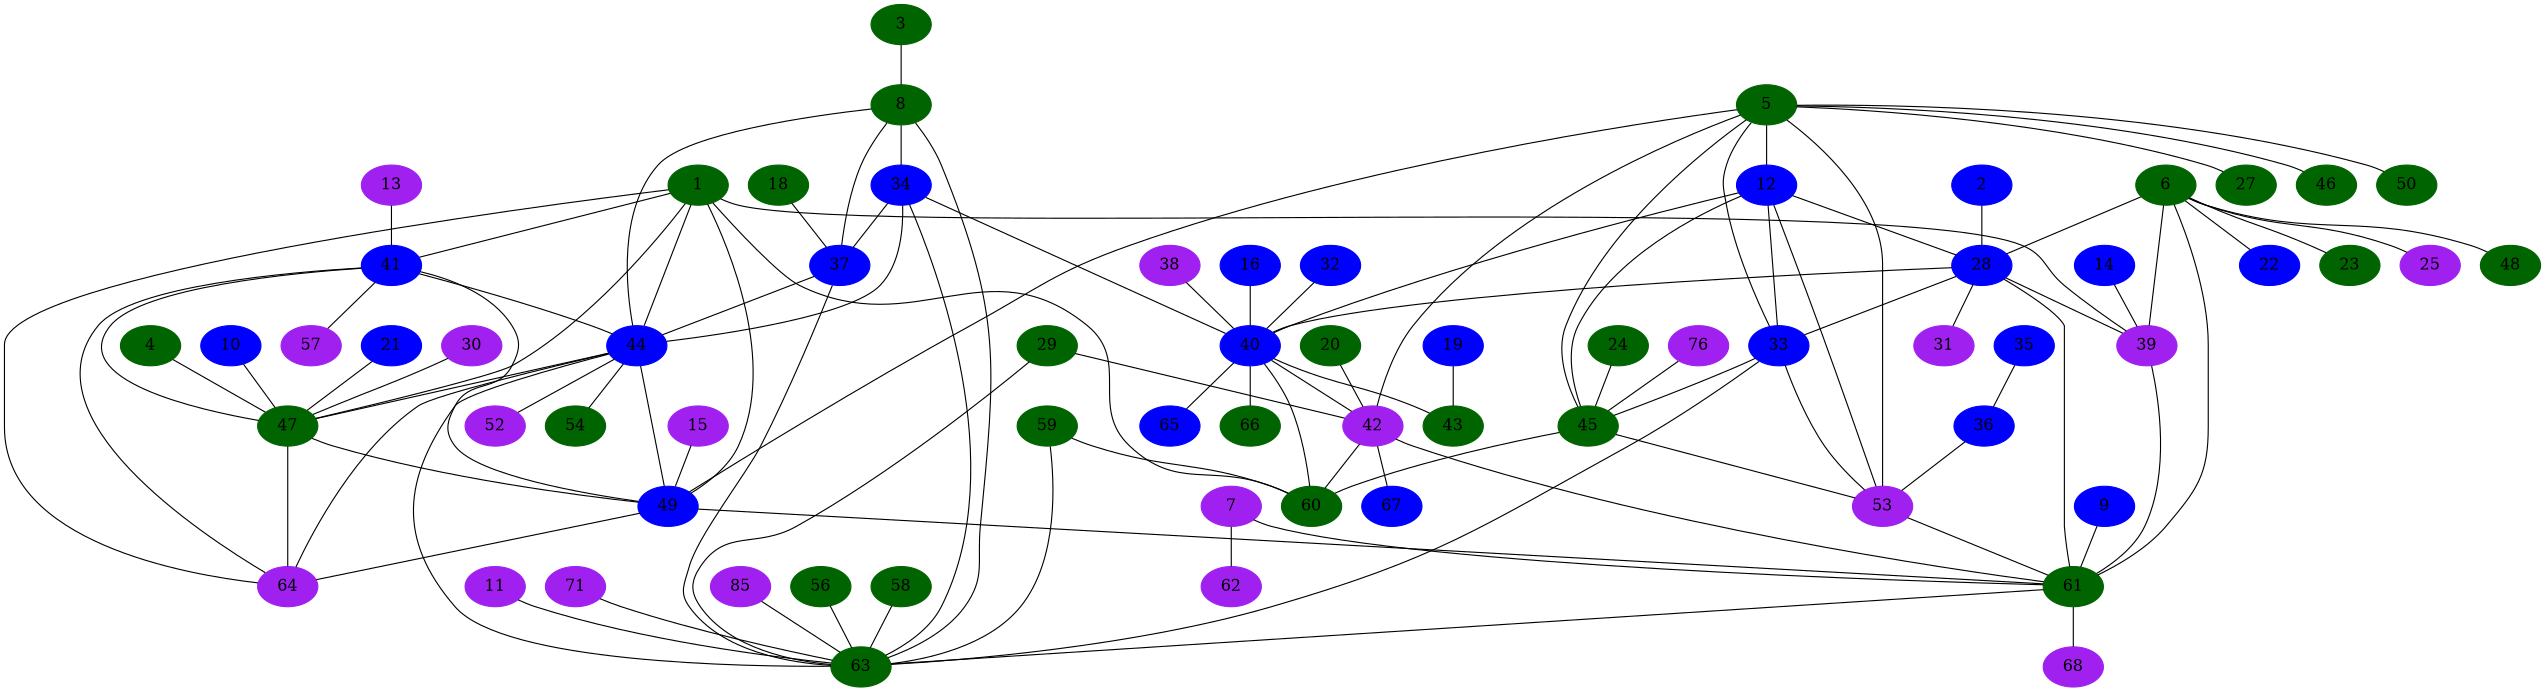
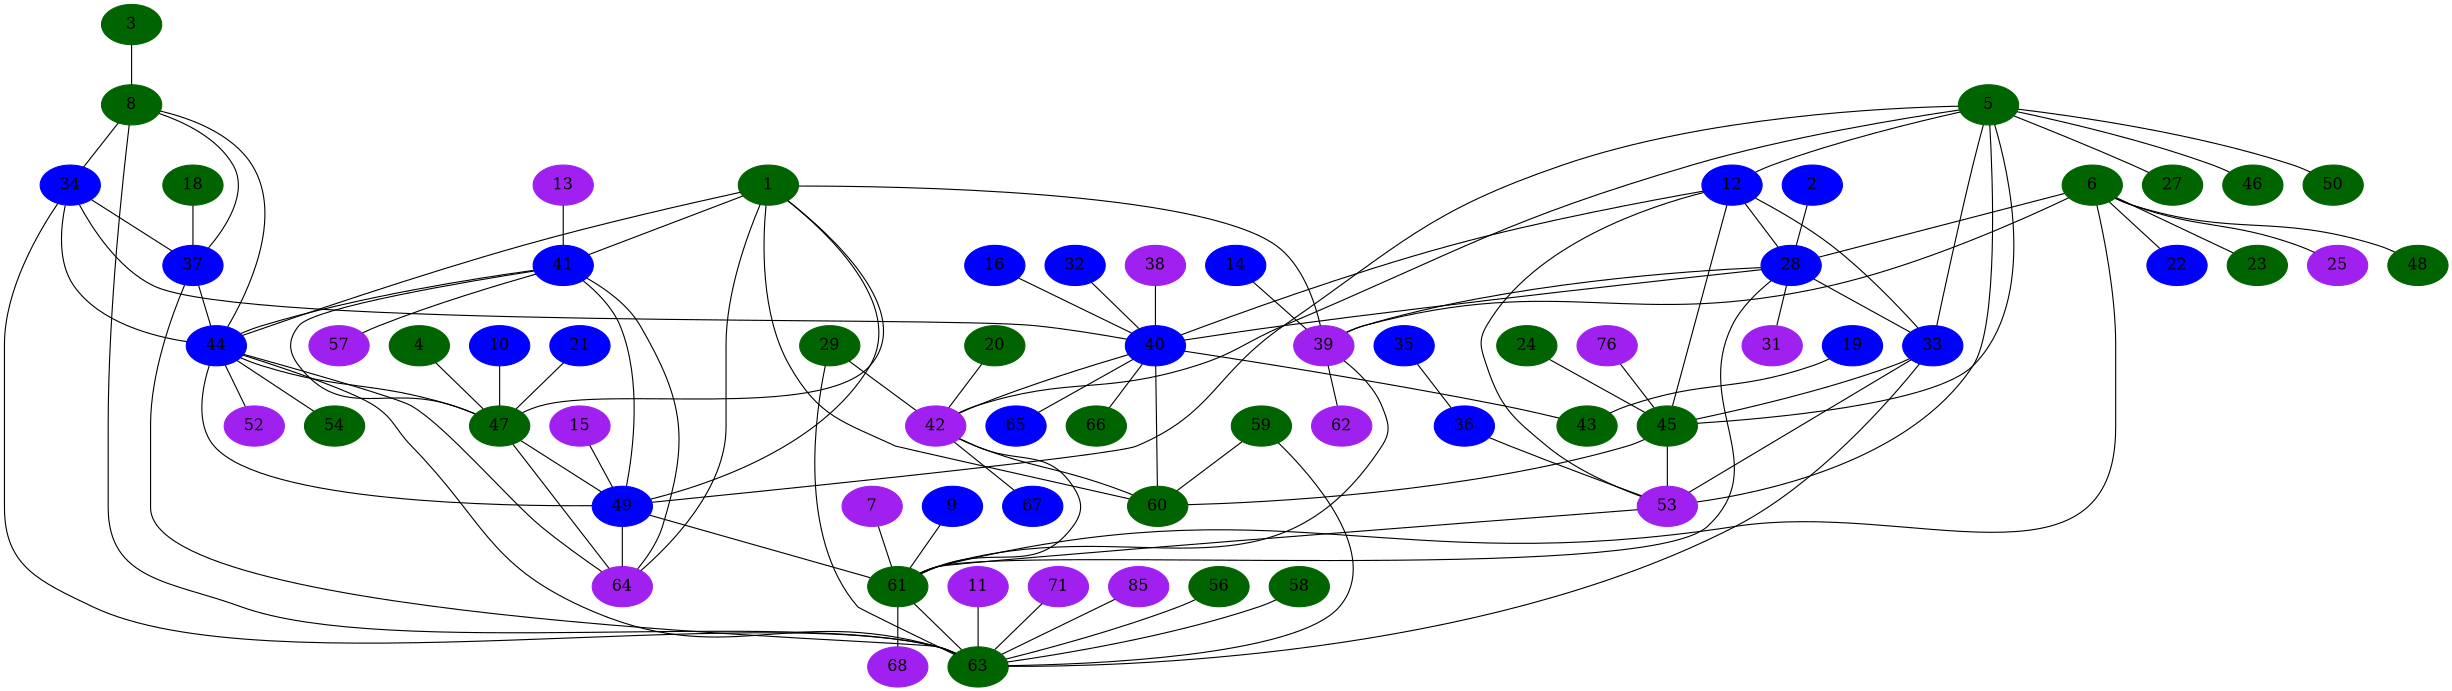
node "30": removed
edge "7" -- "62": now "39" -- "62"
